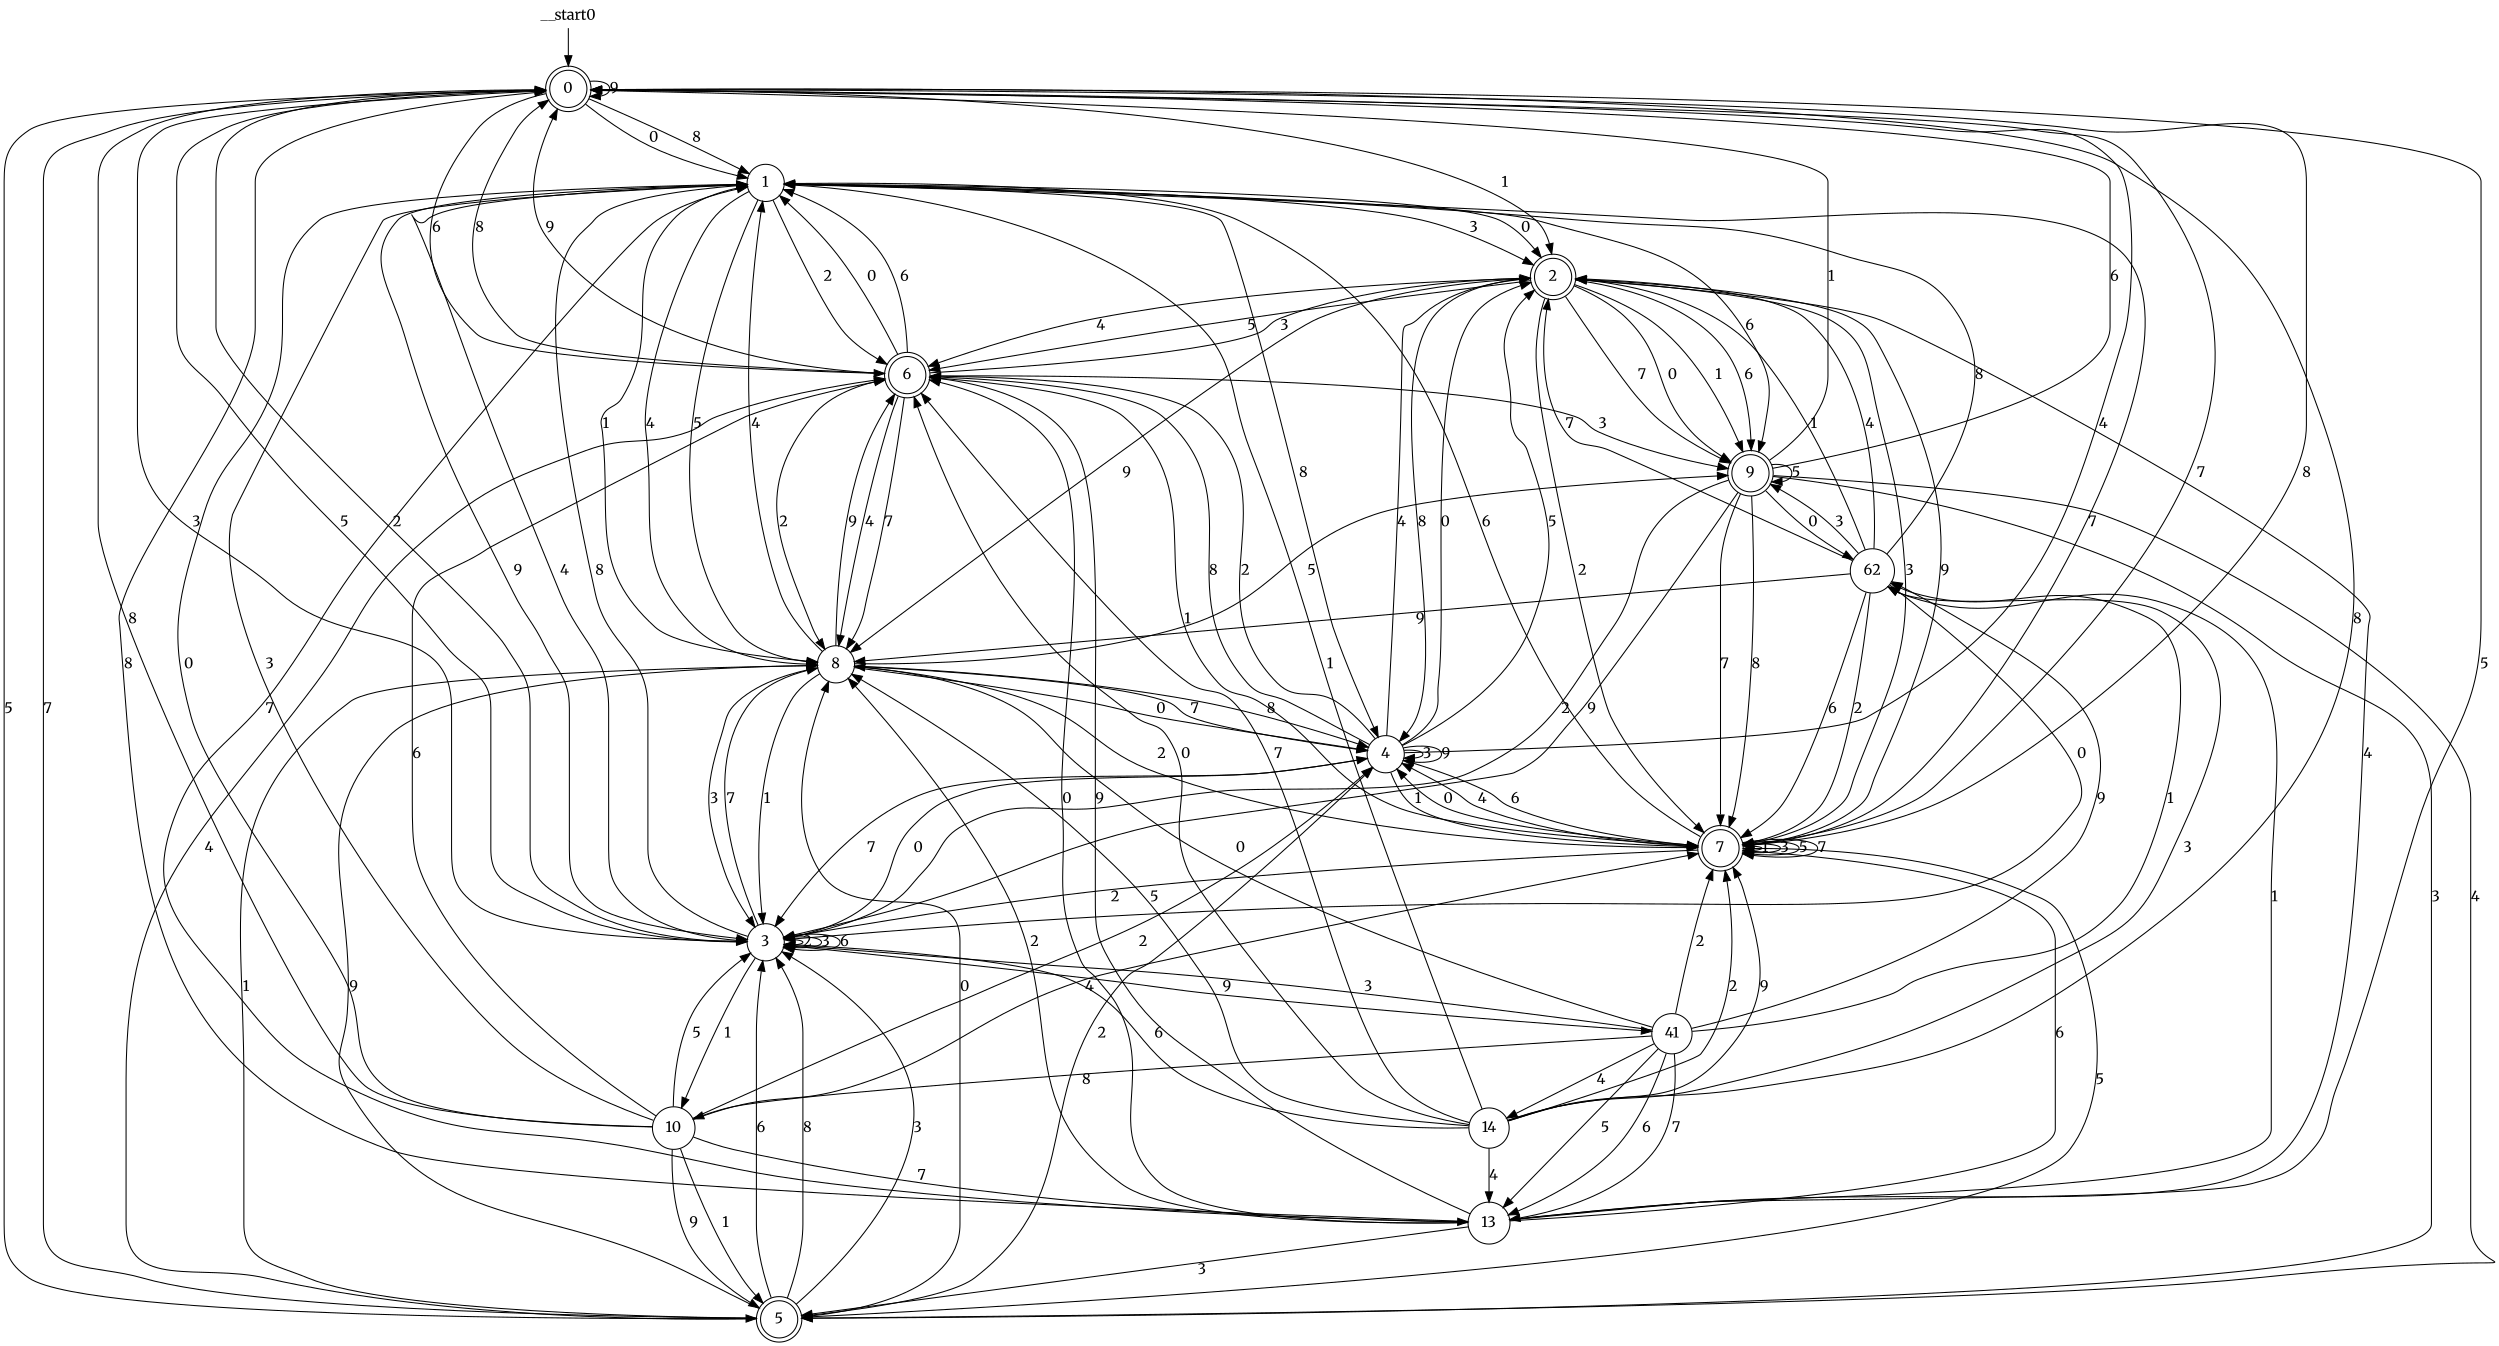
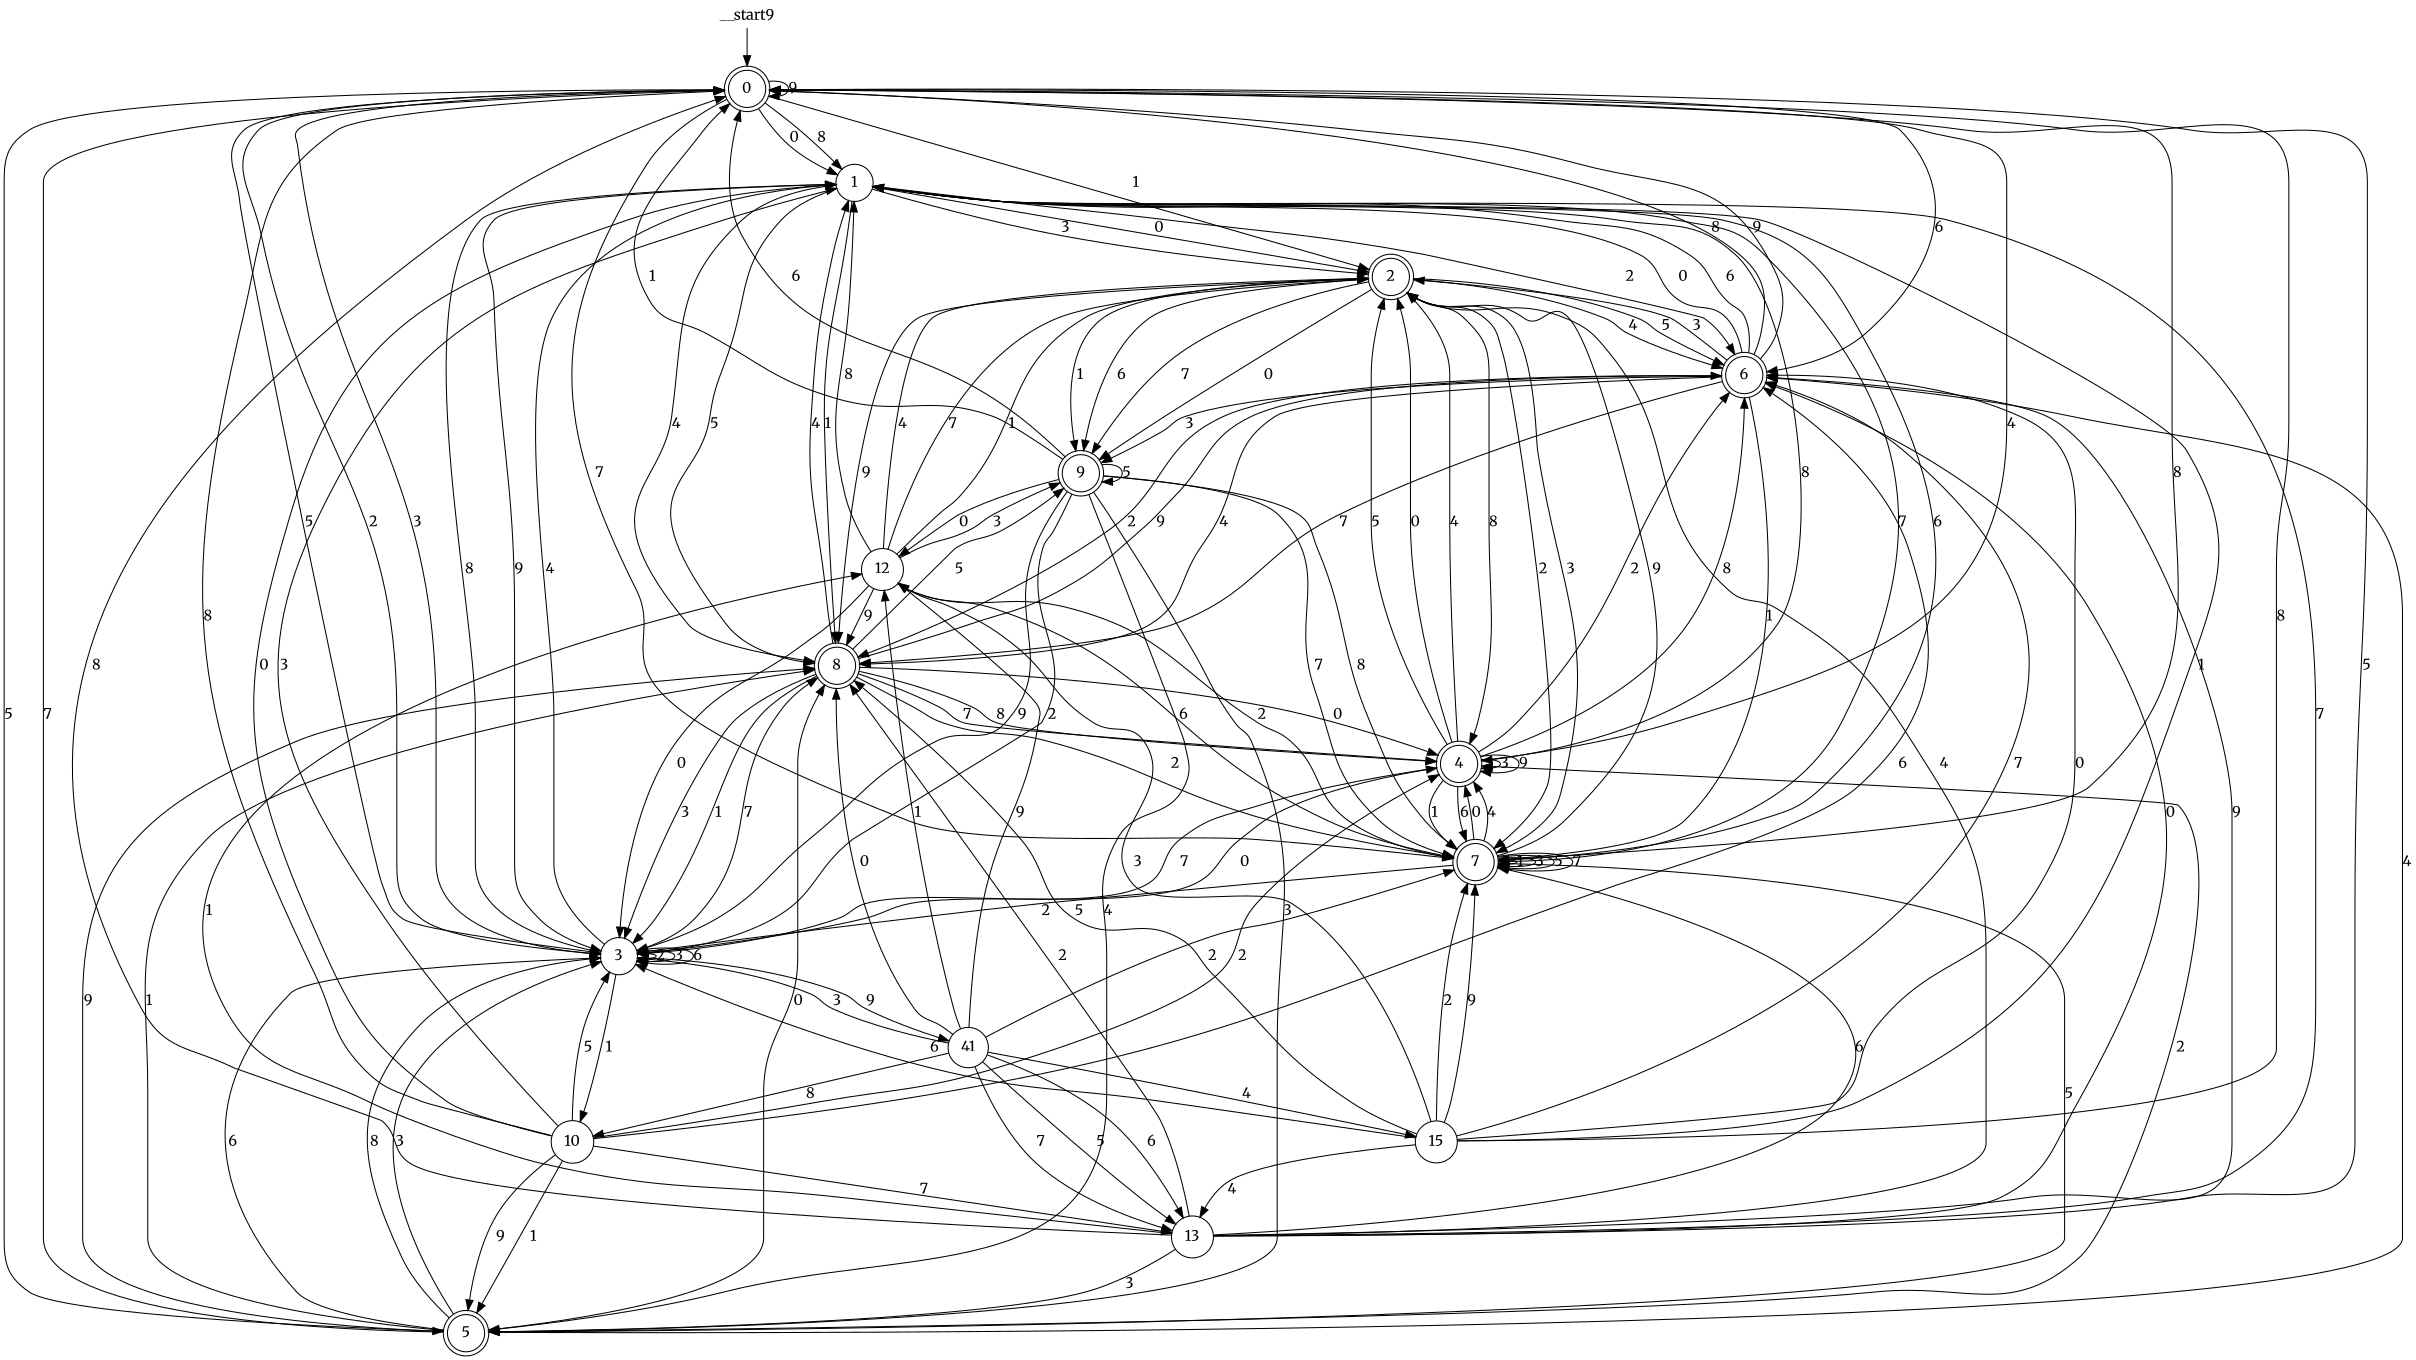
node "__start0": label "__start0" -> "__start9"
edge "1" -> "9": removed, label "6"
node "62": label "62" -> "12"
node "8": shape circle -> doublecircle
node "4": shape circle -> doublecircle
edge "10" -> "7": removed, label "4"
node "14": label "14" -> "15"
